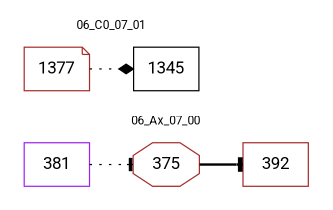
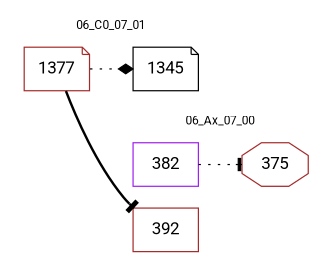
node "1345": shape box -> note
node "381": label "381" -> "382"
edge "375" -> "392": now "1377" -> "392"
